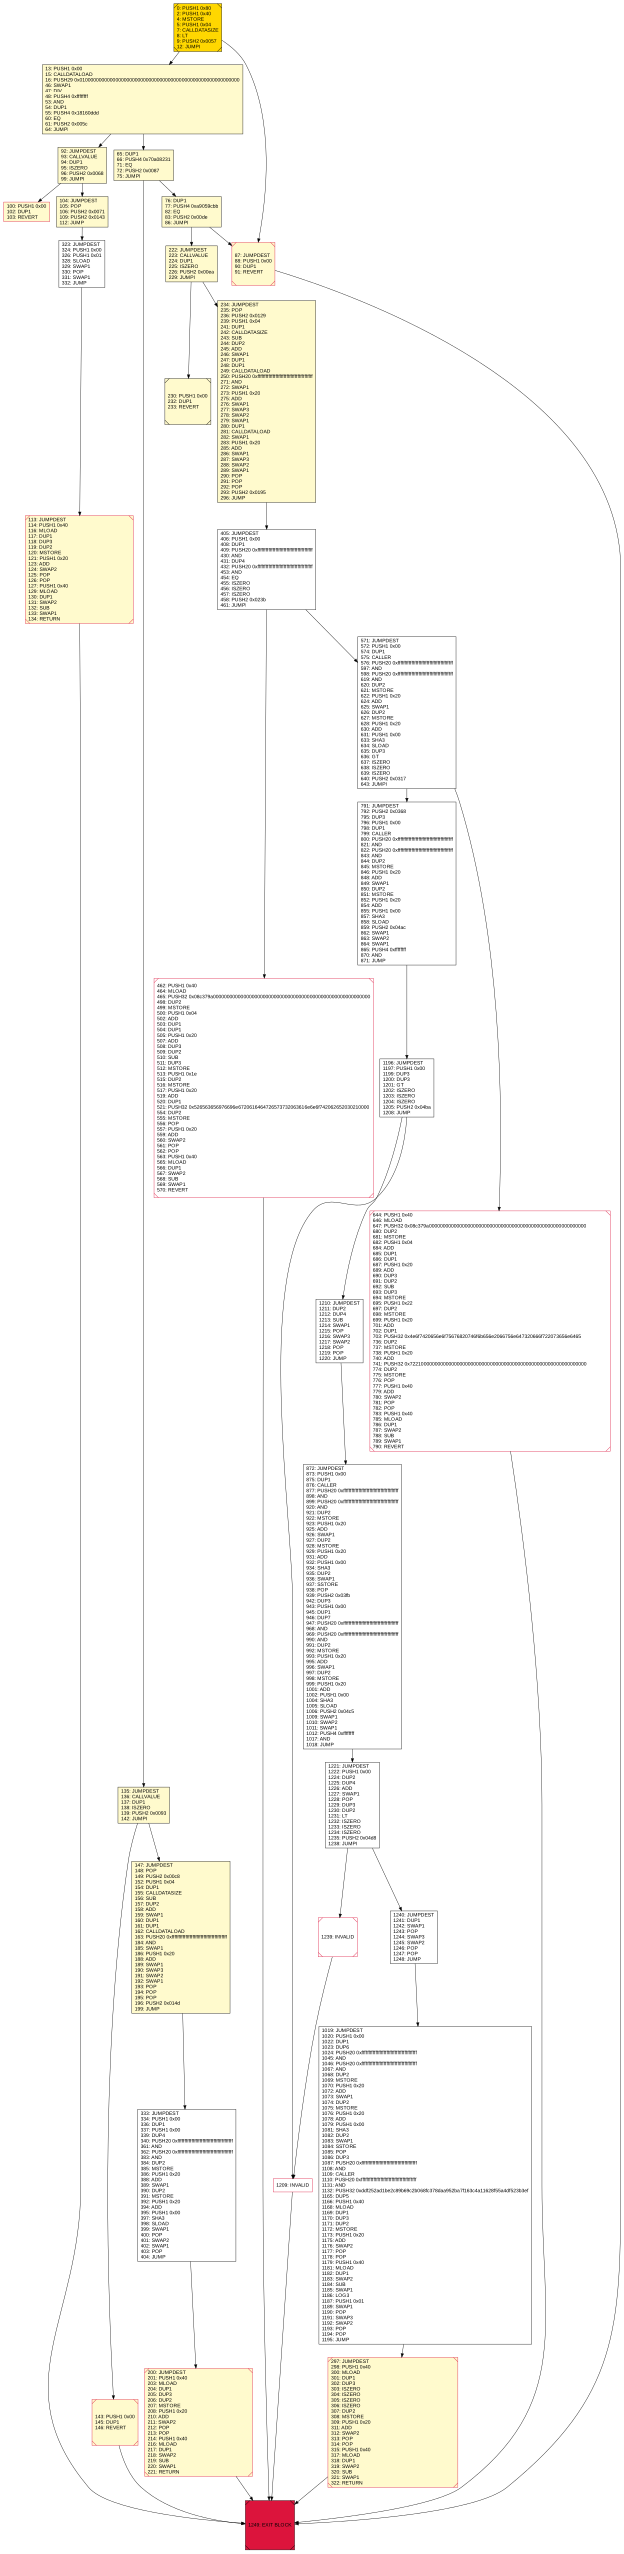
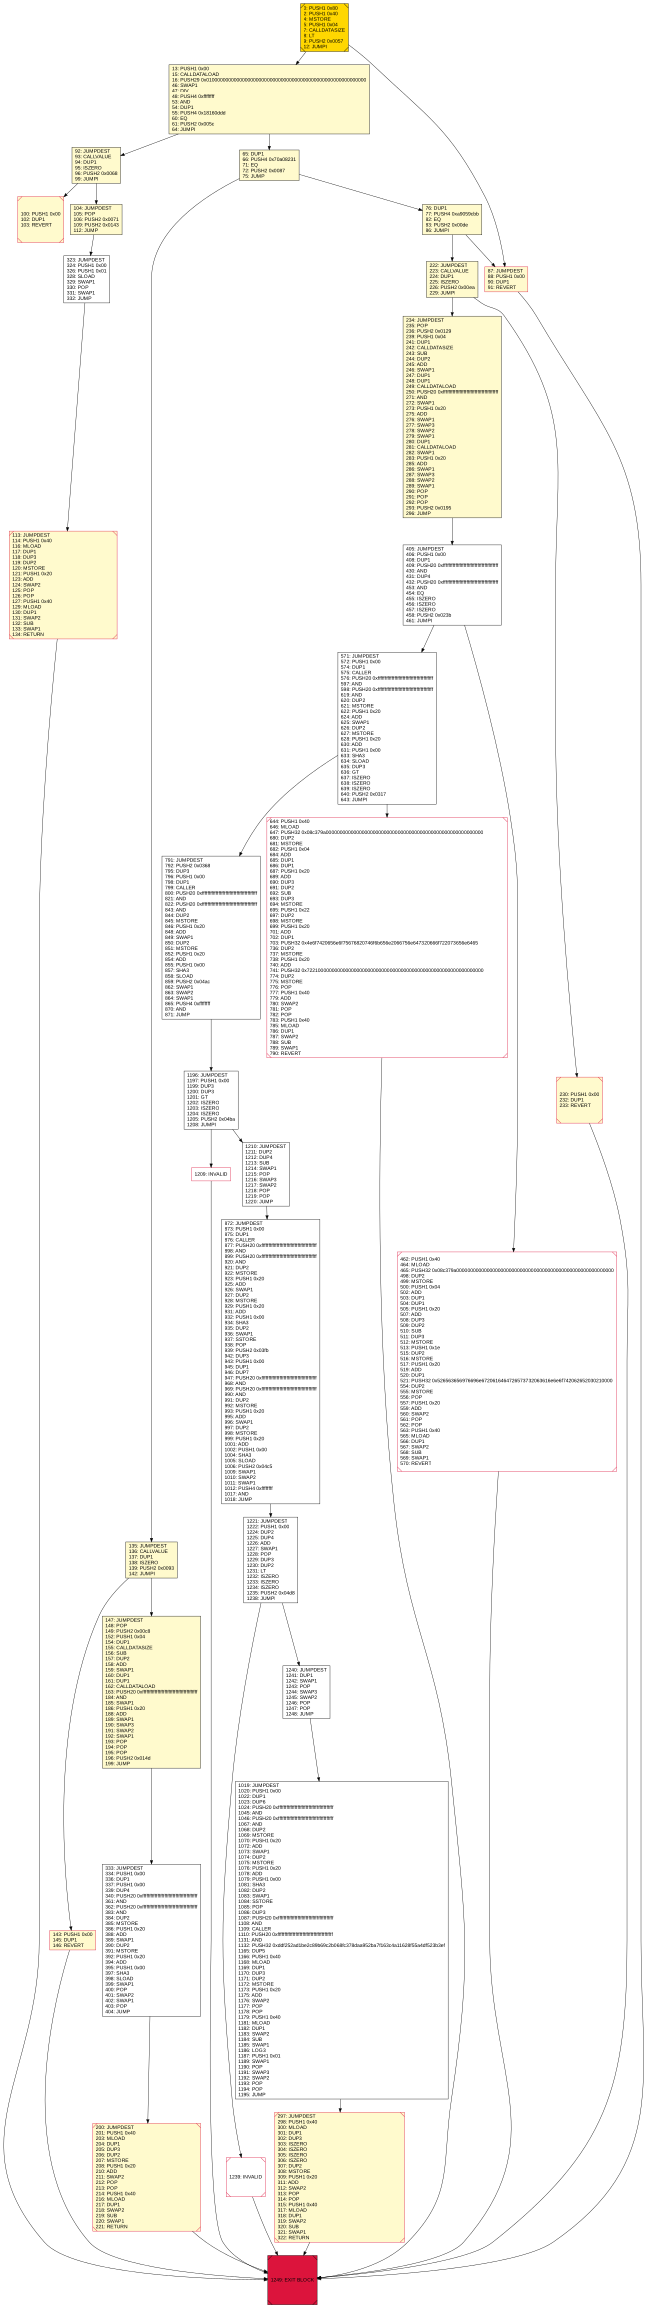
node "100: PUSH1 0x00 102: DUP1 103: REVERT": shape box -> Msquare
node "87: JUMPDEST 88: PUSH1 0x00 90: DUP1 91: REVERT": shape Msquare -> box
node "230: PUSH1 0x00 232: DUP1 233: REVERT": color black -> crimson
edge "230: PUSH1 0x00 232: DUP1 233: REVERT" -> "1249: EXIT BLOCK": added
edge "1239: INVALID" -> "1209: INVALID": now "1239: INVALID" -> "1249: EXIT BLOCK"
node "143: PUSH1 0x00 145: DUP1 146: REVERT": shape Msquare -> box
